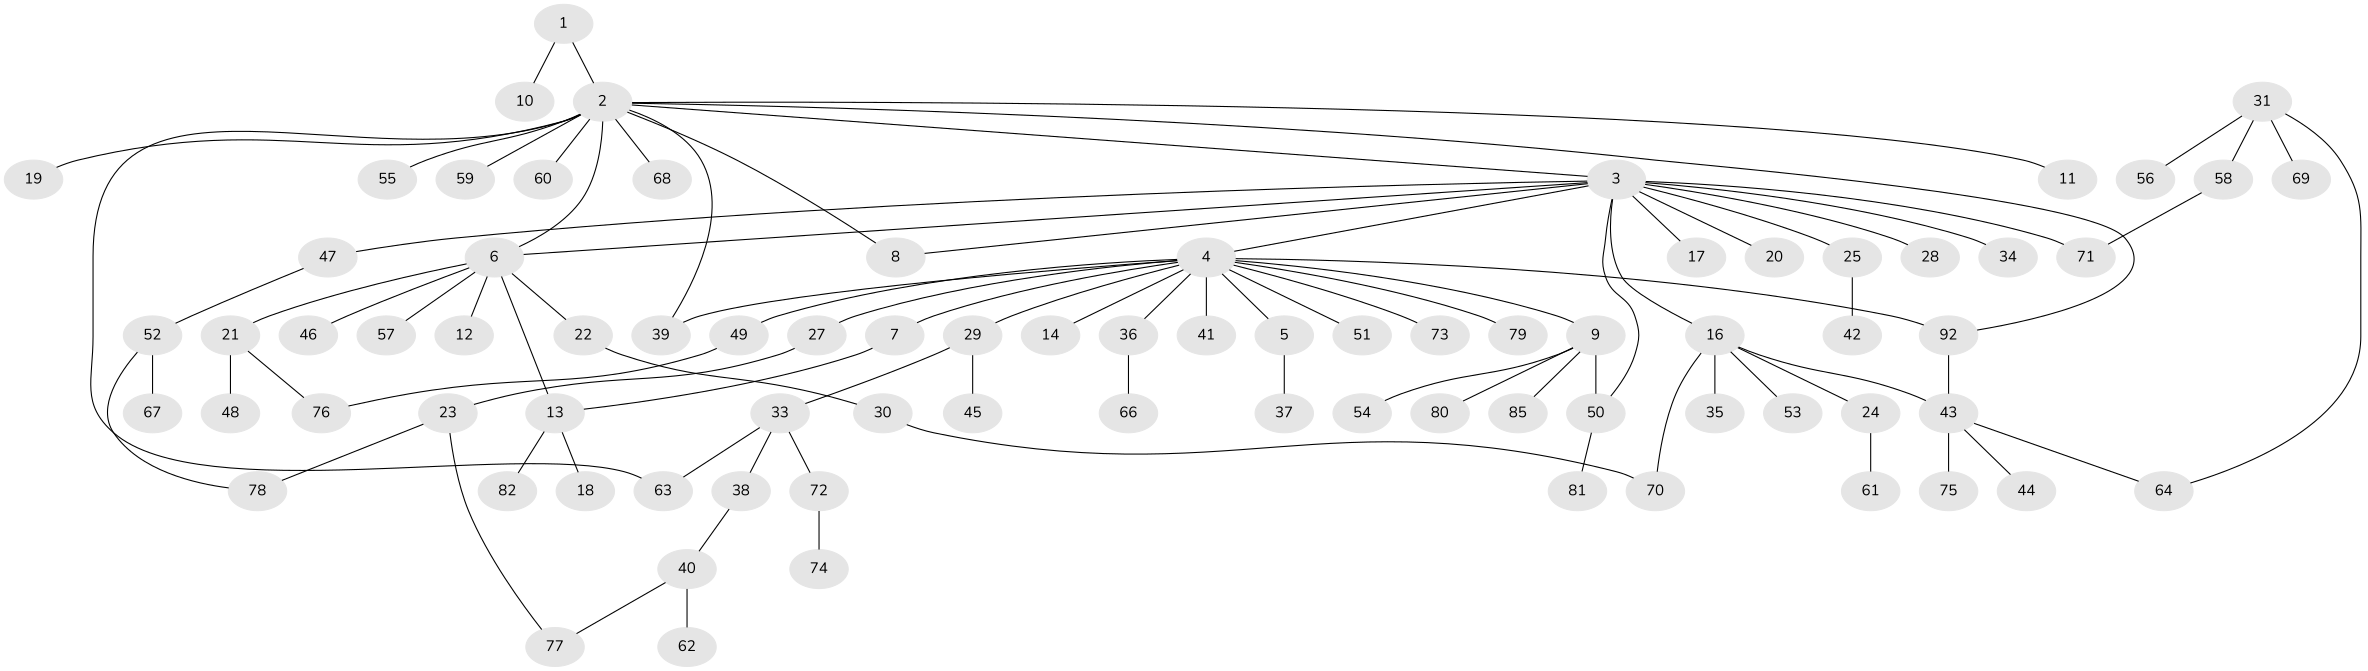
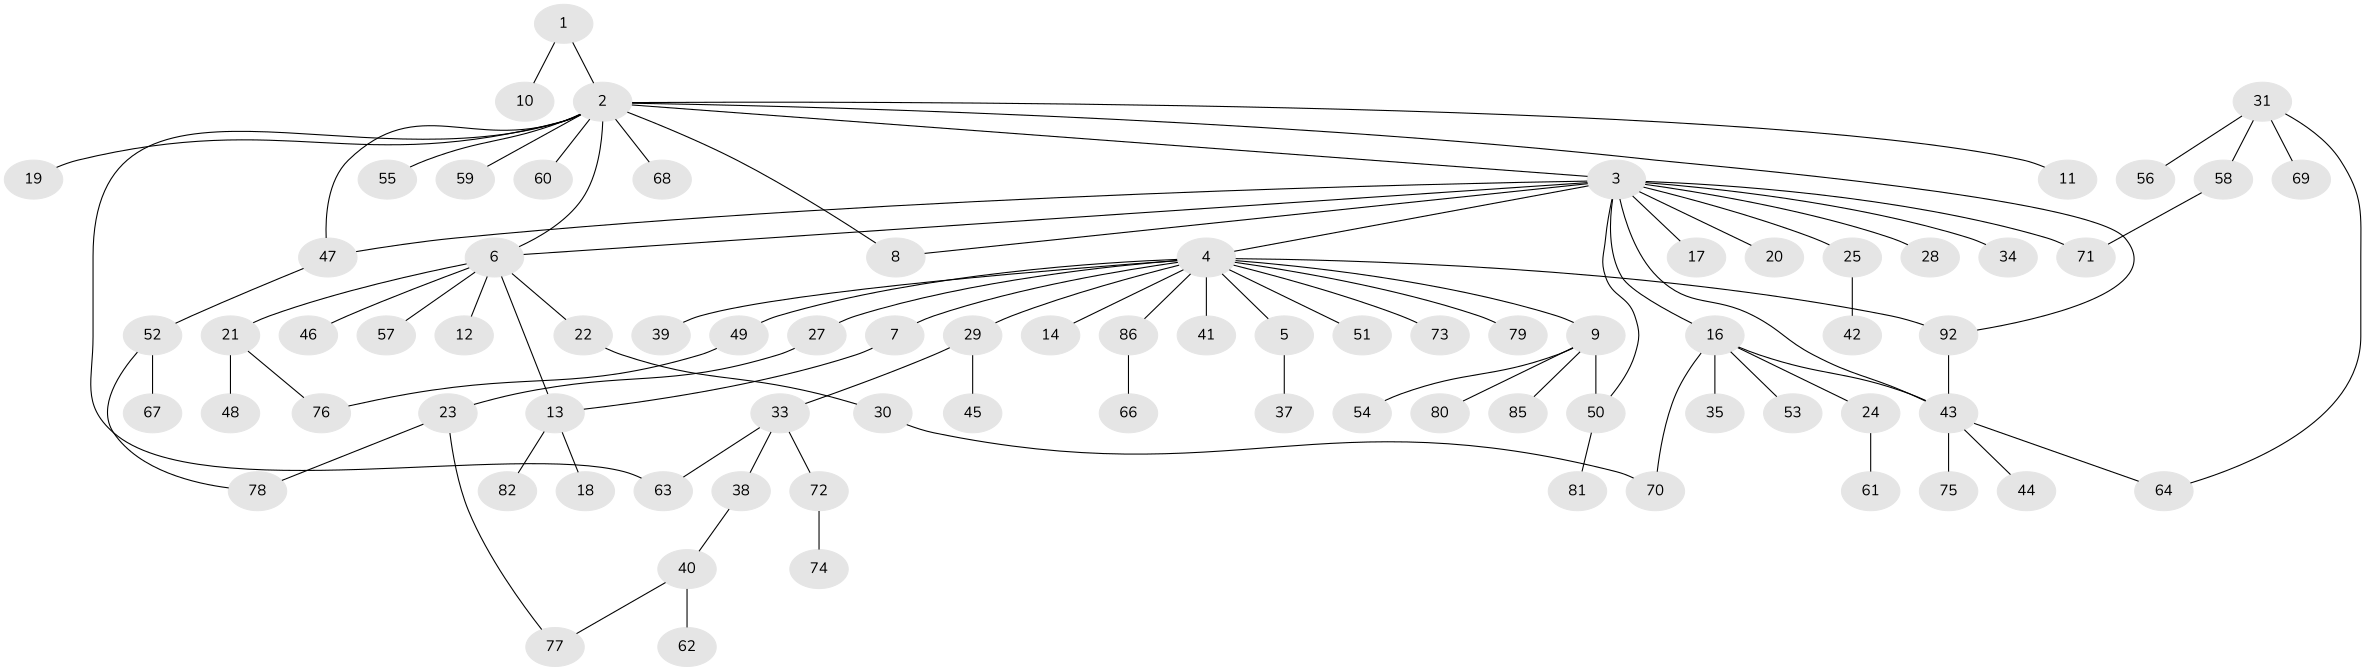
edge "2" -- "39": now "2" -- "47"
edge "3" -- "43": added
node "36": label "36" -> "86"
